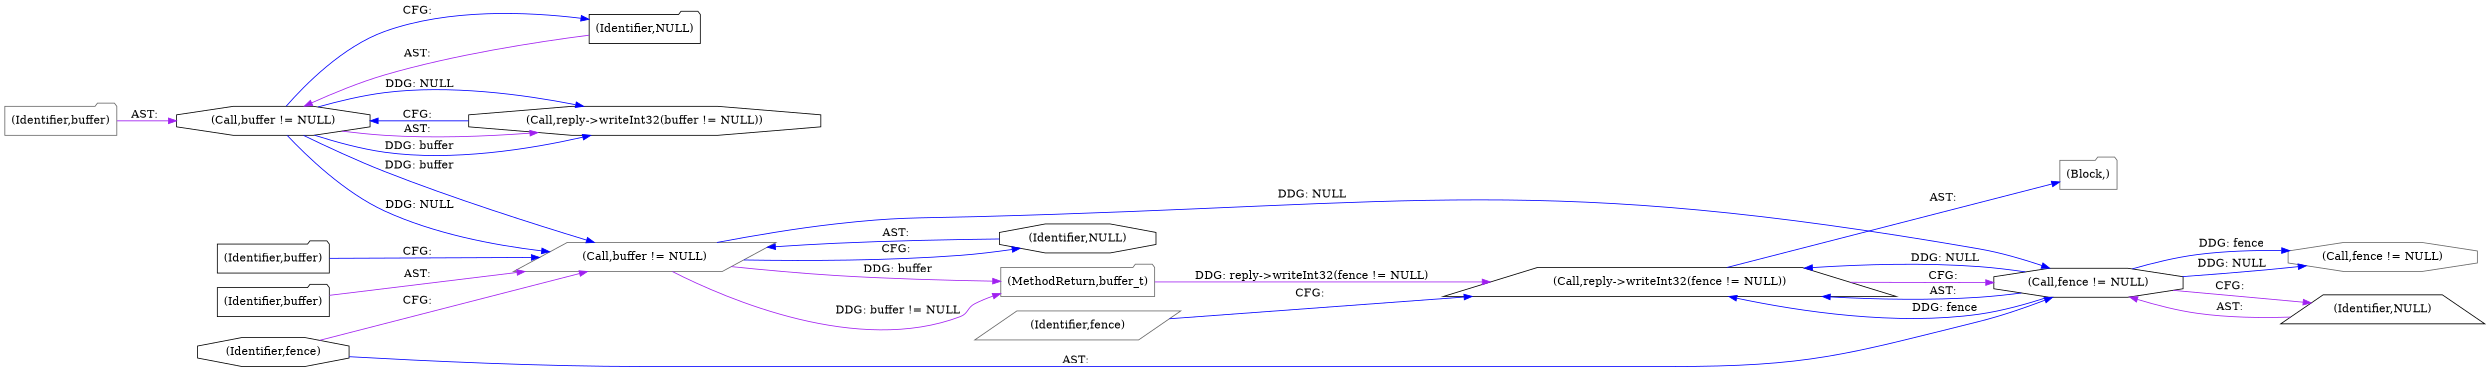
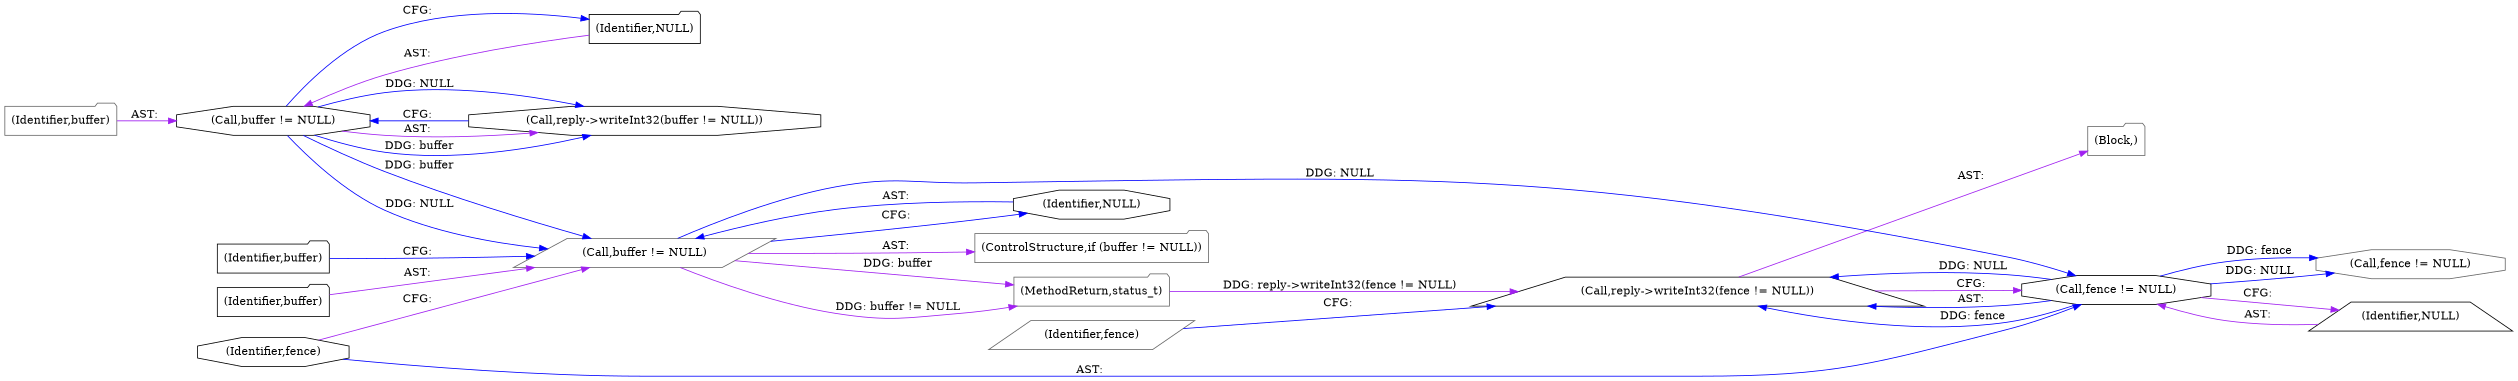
edge "(Call,reply->writeInt32(fence != NULL))" -> "(Block,)": color blue -> purple
node "(ControlStructure,if (buffer != NULL))": added
node "(MethodReturn,buffer_t)": label "(MethodReturn,buffer_t)" -> "(MethodReturn,status_t)"
